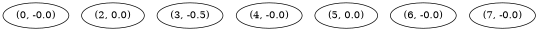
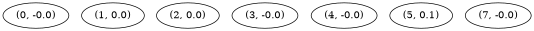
node "(1, 0.0)": added
node "(3, -0.5)": label "(3, -0.5)" -> "(3, -0.0)"
node "(5, 0.0)": label "(5, 0.0)" -> "(5, 0.1)"
node "(6, -0.0)": removed
